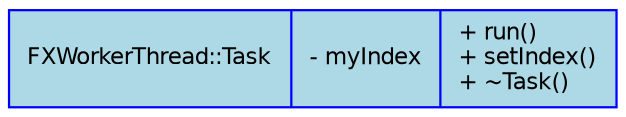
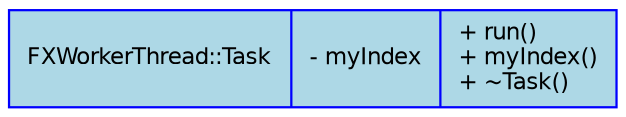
node "FXWorkerThread::Task": text "+ setIndex()" -> "+ myIndex()"
